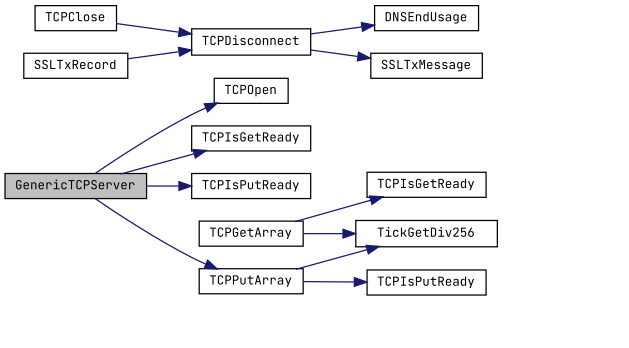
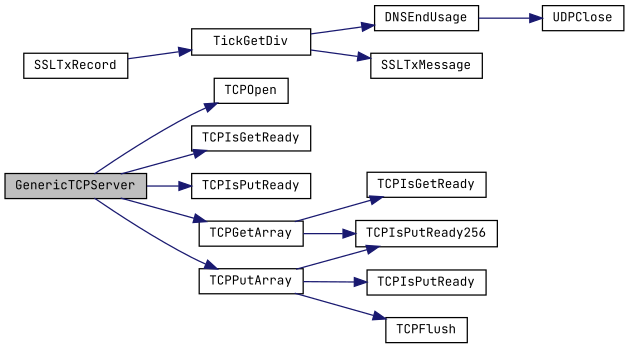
node "TCPClose": removed
node "UDPClose": added
node "TCPDisconnect": label "TCPDisconnect" -> "TickGetDiv"
edge "GenericTCPServer" -> "TCPGetArray": added
node "TickGetDiv256": label "TickGetDiv256" -> "TCPIsPutReady256"
node "TCPFlush": added
